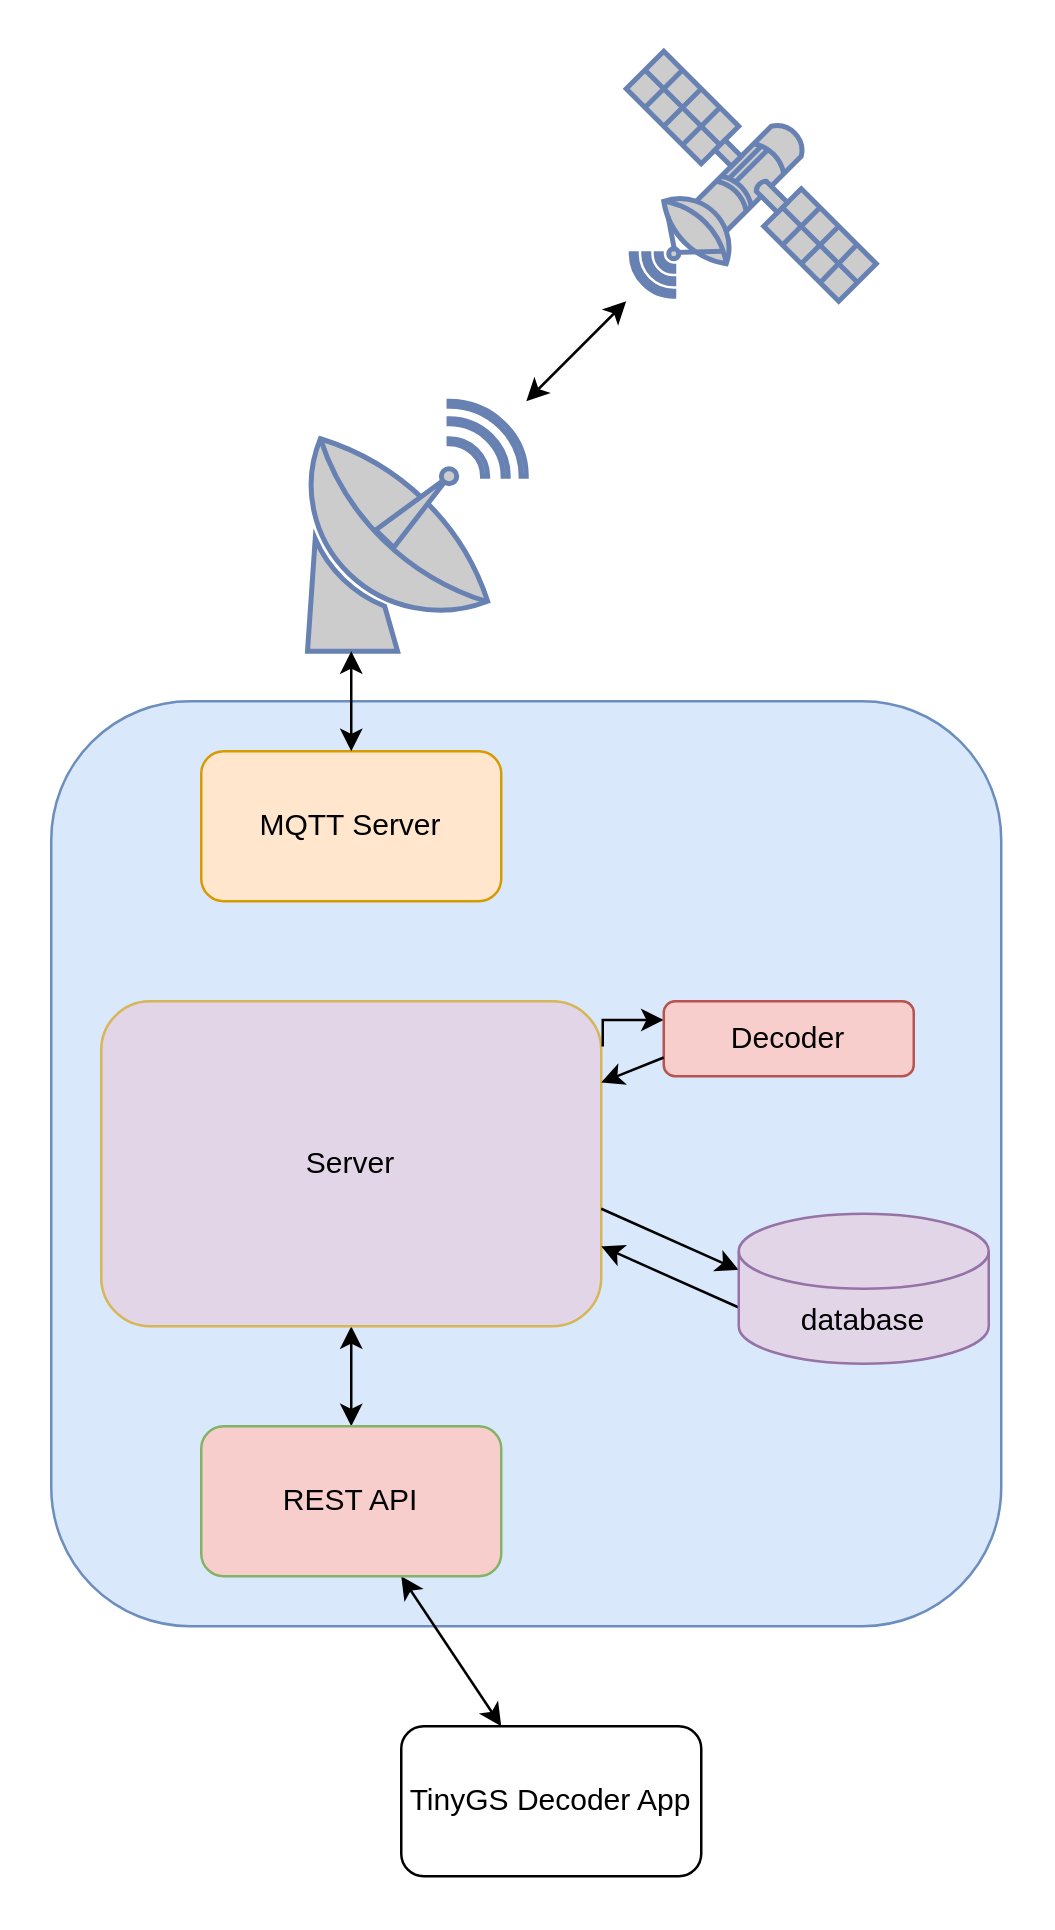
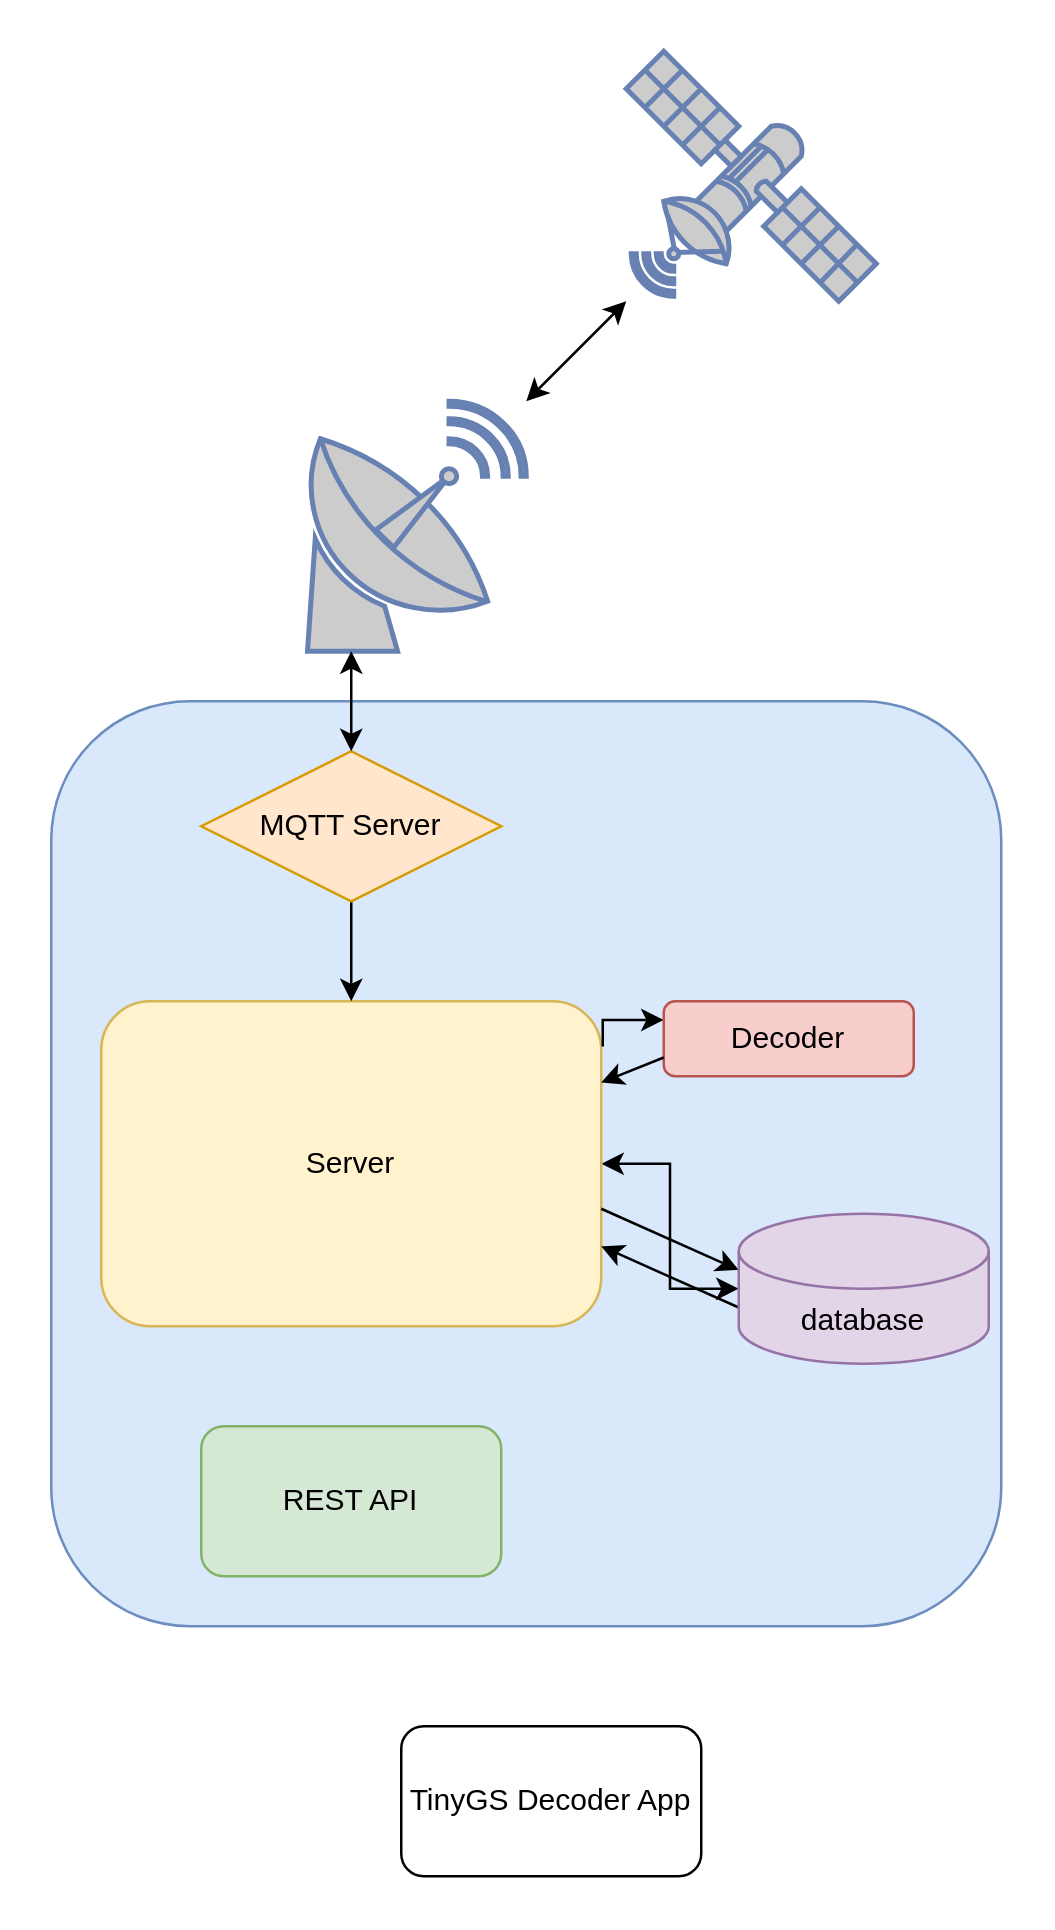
node "MQTT Server": shape rounded rectangle -> diamond
edge "MQTT Server" -> "Server": added
node "Server": fillcolor #e1d5e7 -> #fff2cc
edge "Server" -- "REST API": now "Server" -- "database"
node "REST API": fillcolor #f8cecc -> #d5e8d4
edge "REST API" -- "TinyGS Decoder App": removed
